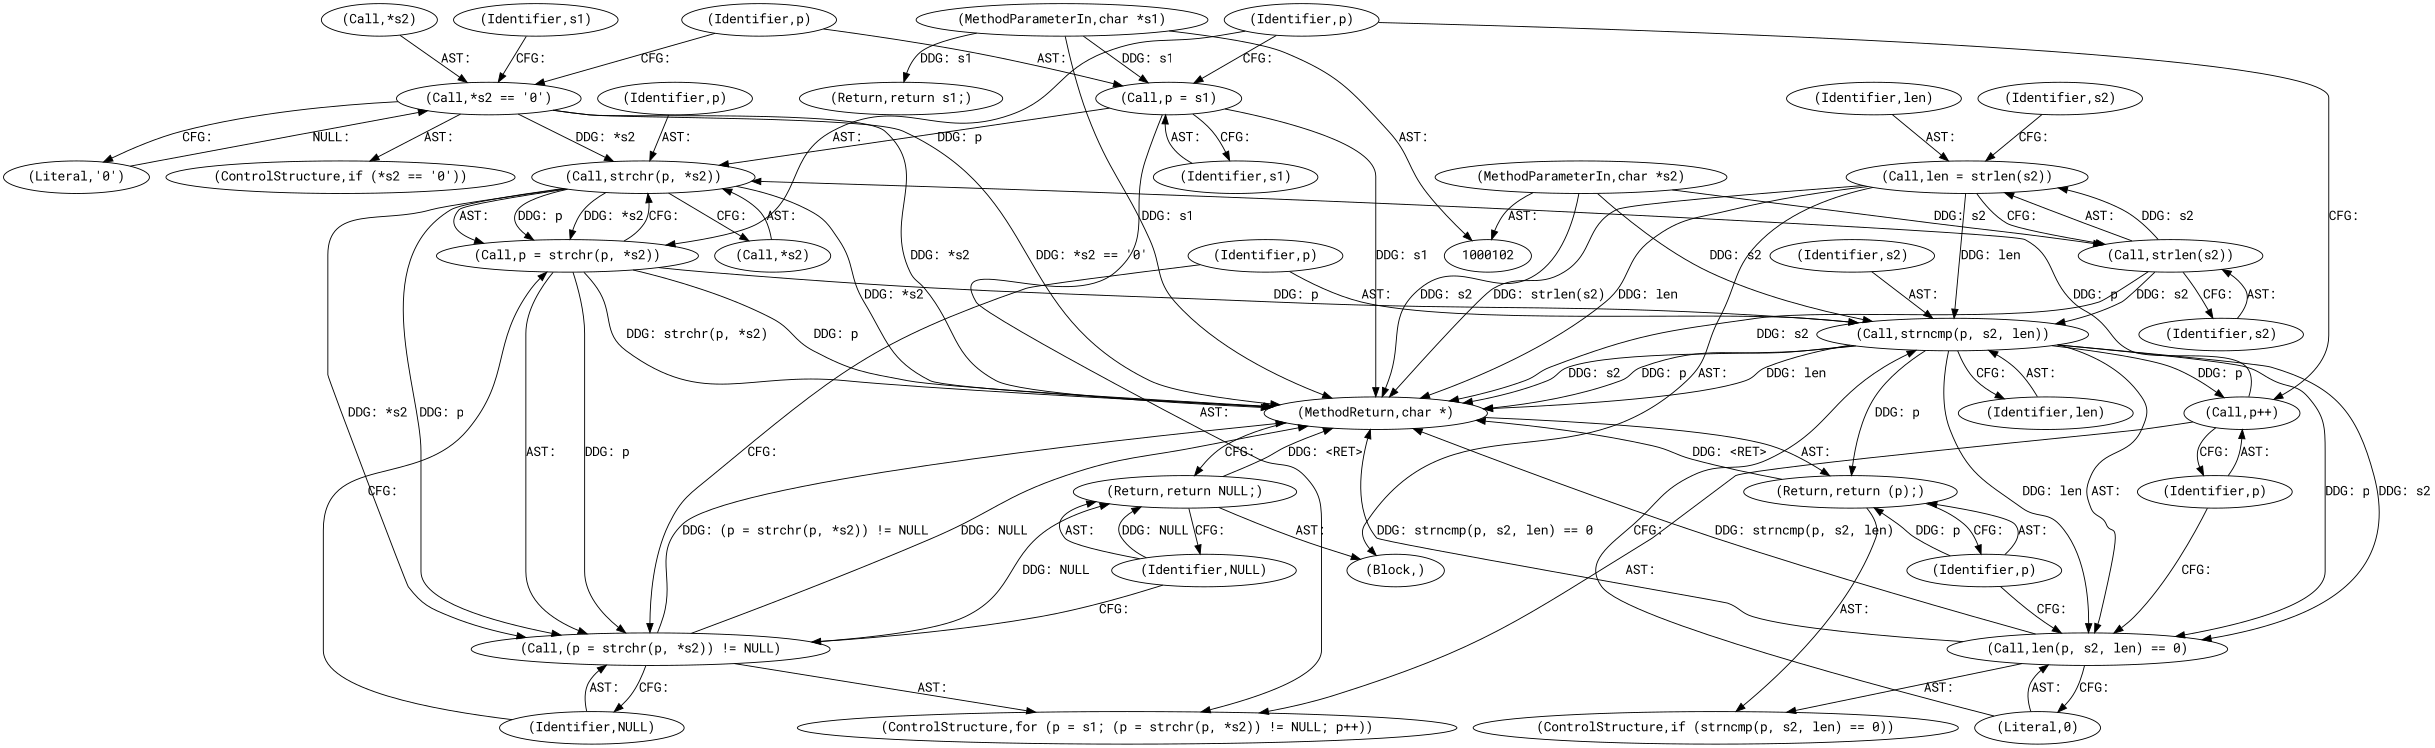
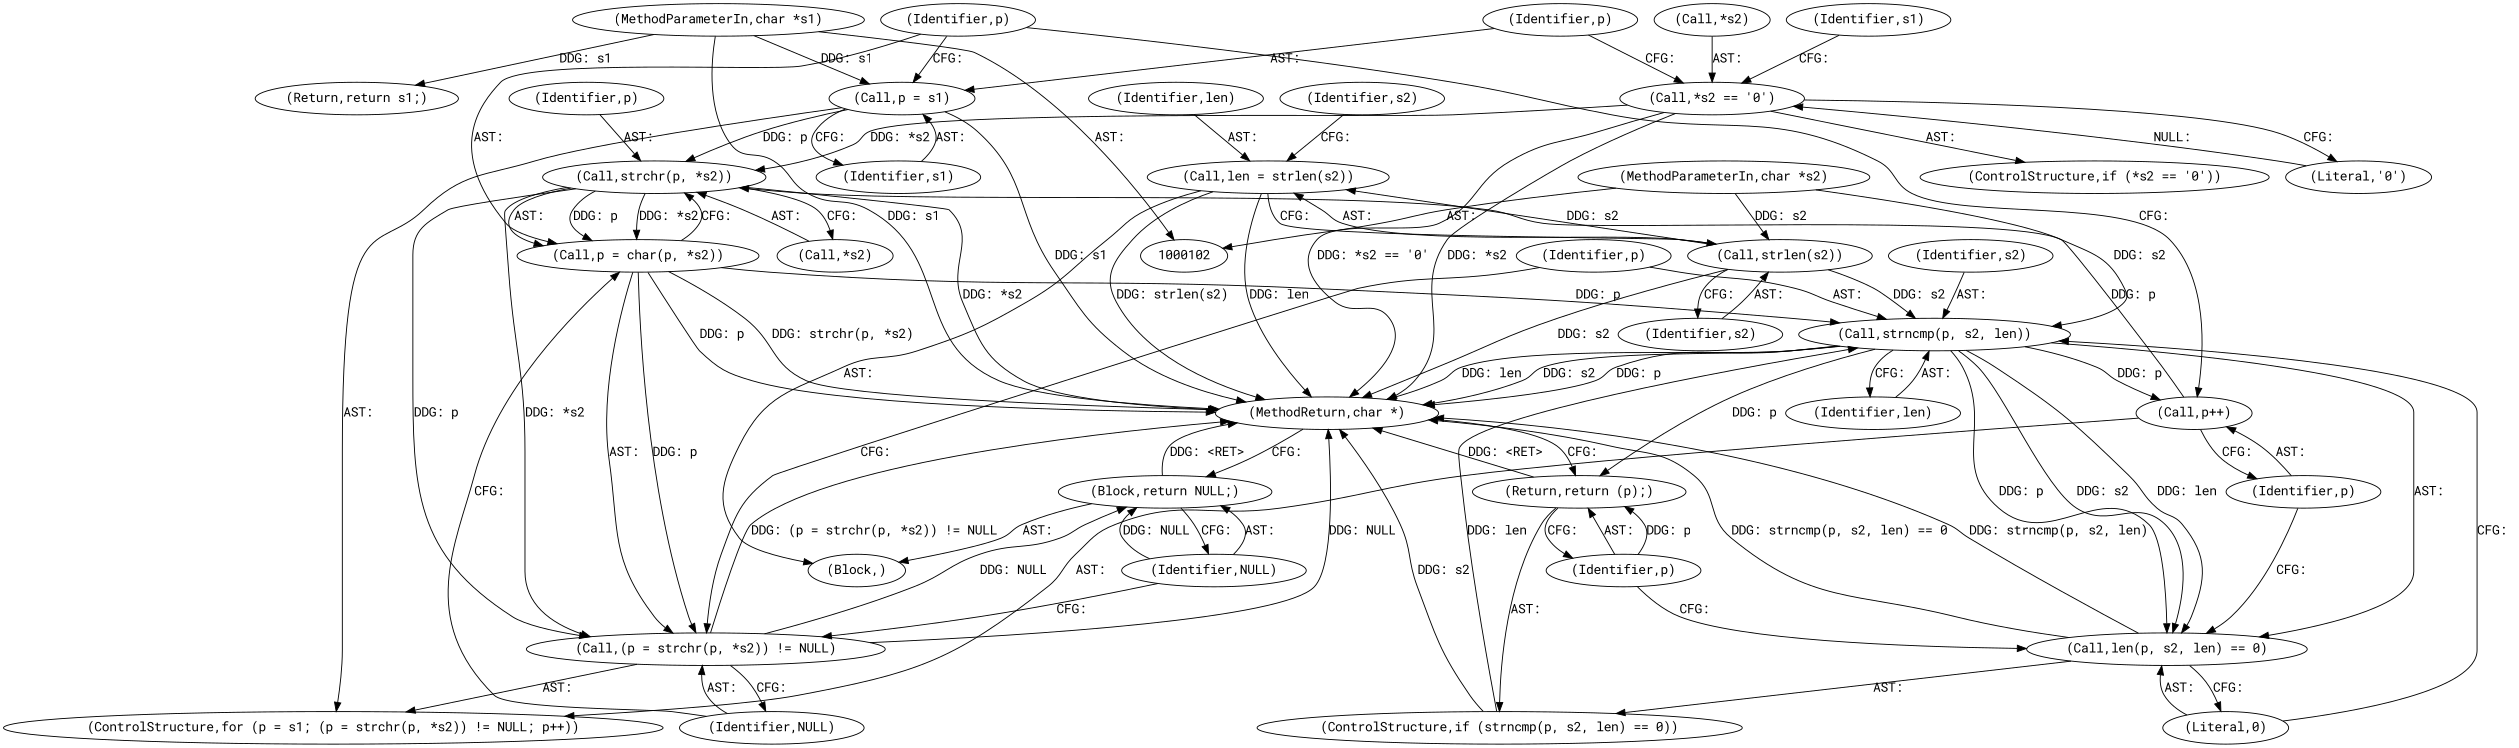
edge "(Call,len = strlen(s2))" -> "(Call,strncmp(p, s2, len))": now "(ControlStructure,if (strncmp(p, s2, len) == 0))" -> "(Call,strncmp(p, s2, len))"
node "(Call,p = strchr(p, *s2))": label "(Call,p = strchr(p, *s2))" -> "(Call,p = char(p, *s2))"
edge "(MethodParameterIn,char *s2)" -> "(MethodReturn,char *)": now "(ControlStructure,if (strncmp(p, s2, len) == 0))" -> "(MethodReturn,char *)"
edge "(MethodReturn,char *)" -> "(Return,return (p);)": label "AST: " -> "CFG: "
node "(Return,return NULL;)": label "(Return,return NULL;)" -> "(Block,return NULL;)"
